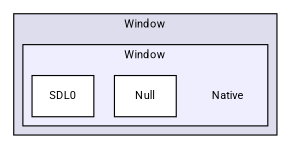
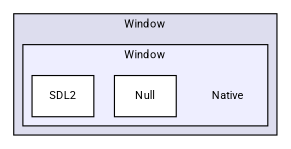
node "SDL0": label "SDL0" -> "SDL2"
